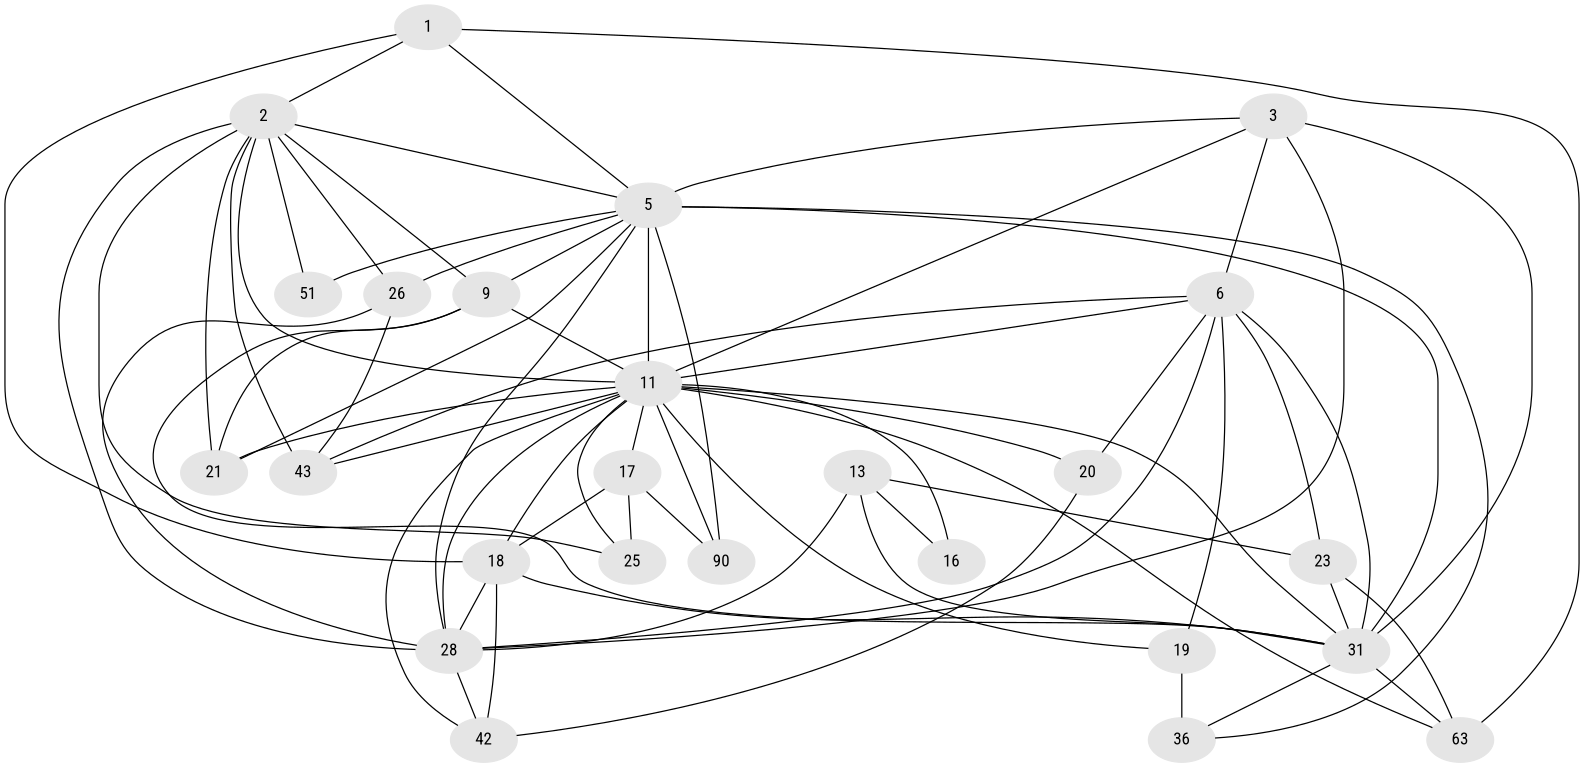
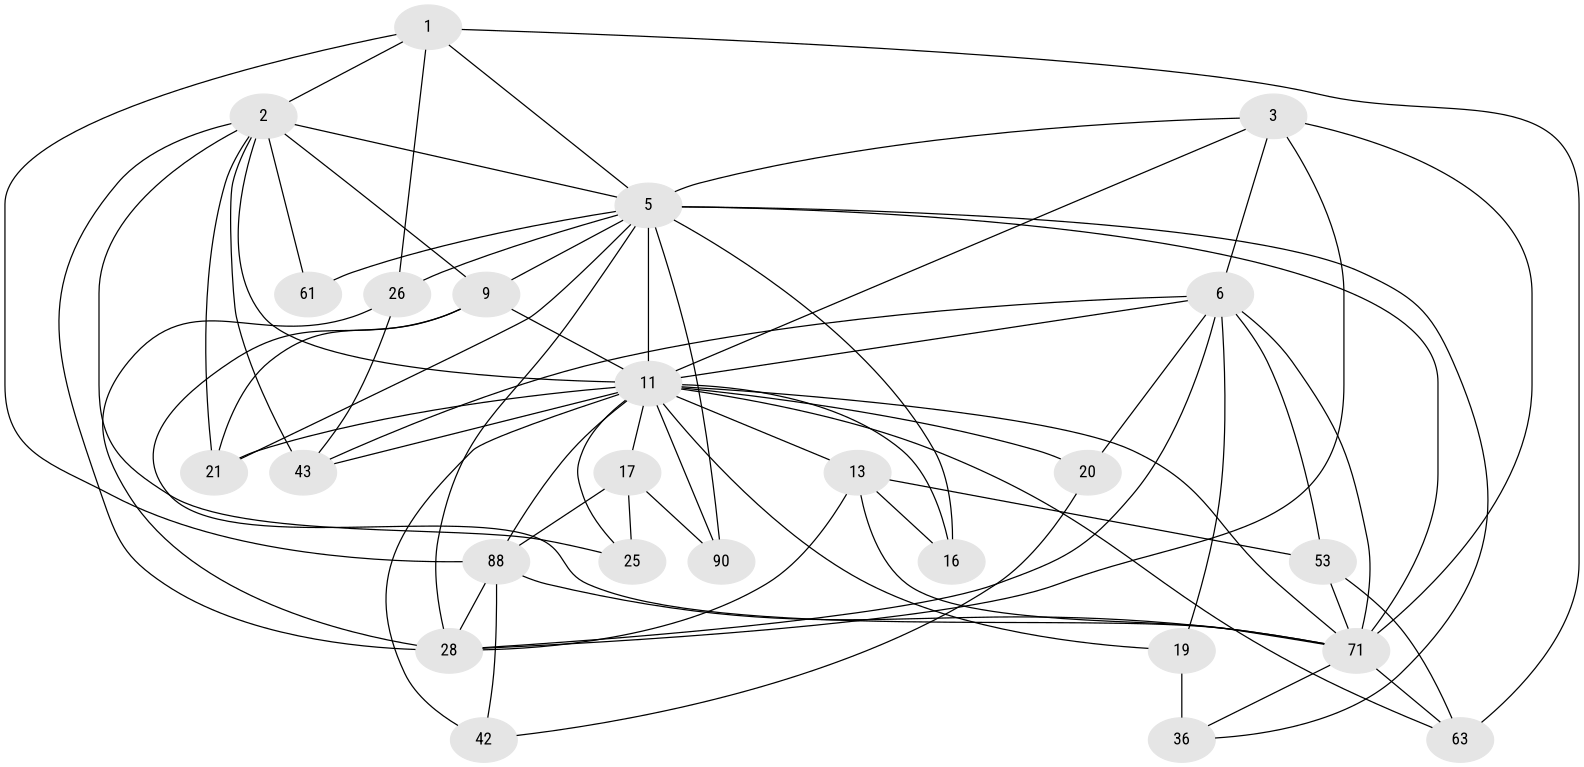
edge "2" -- "26": now "1" -- "26"
node "51": label "51" -> "61"
edge "5" -- "16": added
edge "11" -- "28": now "11" -- "13"
node "18": label "18" -> "88"
node "23": label "23" -> "53"
node "31": label "31" -> "71"
edge "28" -- "42": removed
